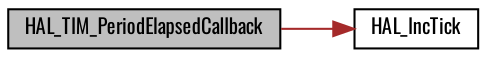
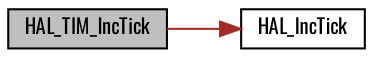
node "HAL_TIM_PeriodElapsedCallback": label "HAL_TIM_PeriodElapsedCallback" -> "HAL_TIM_IncTick"
